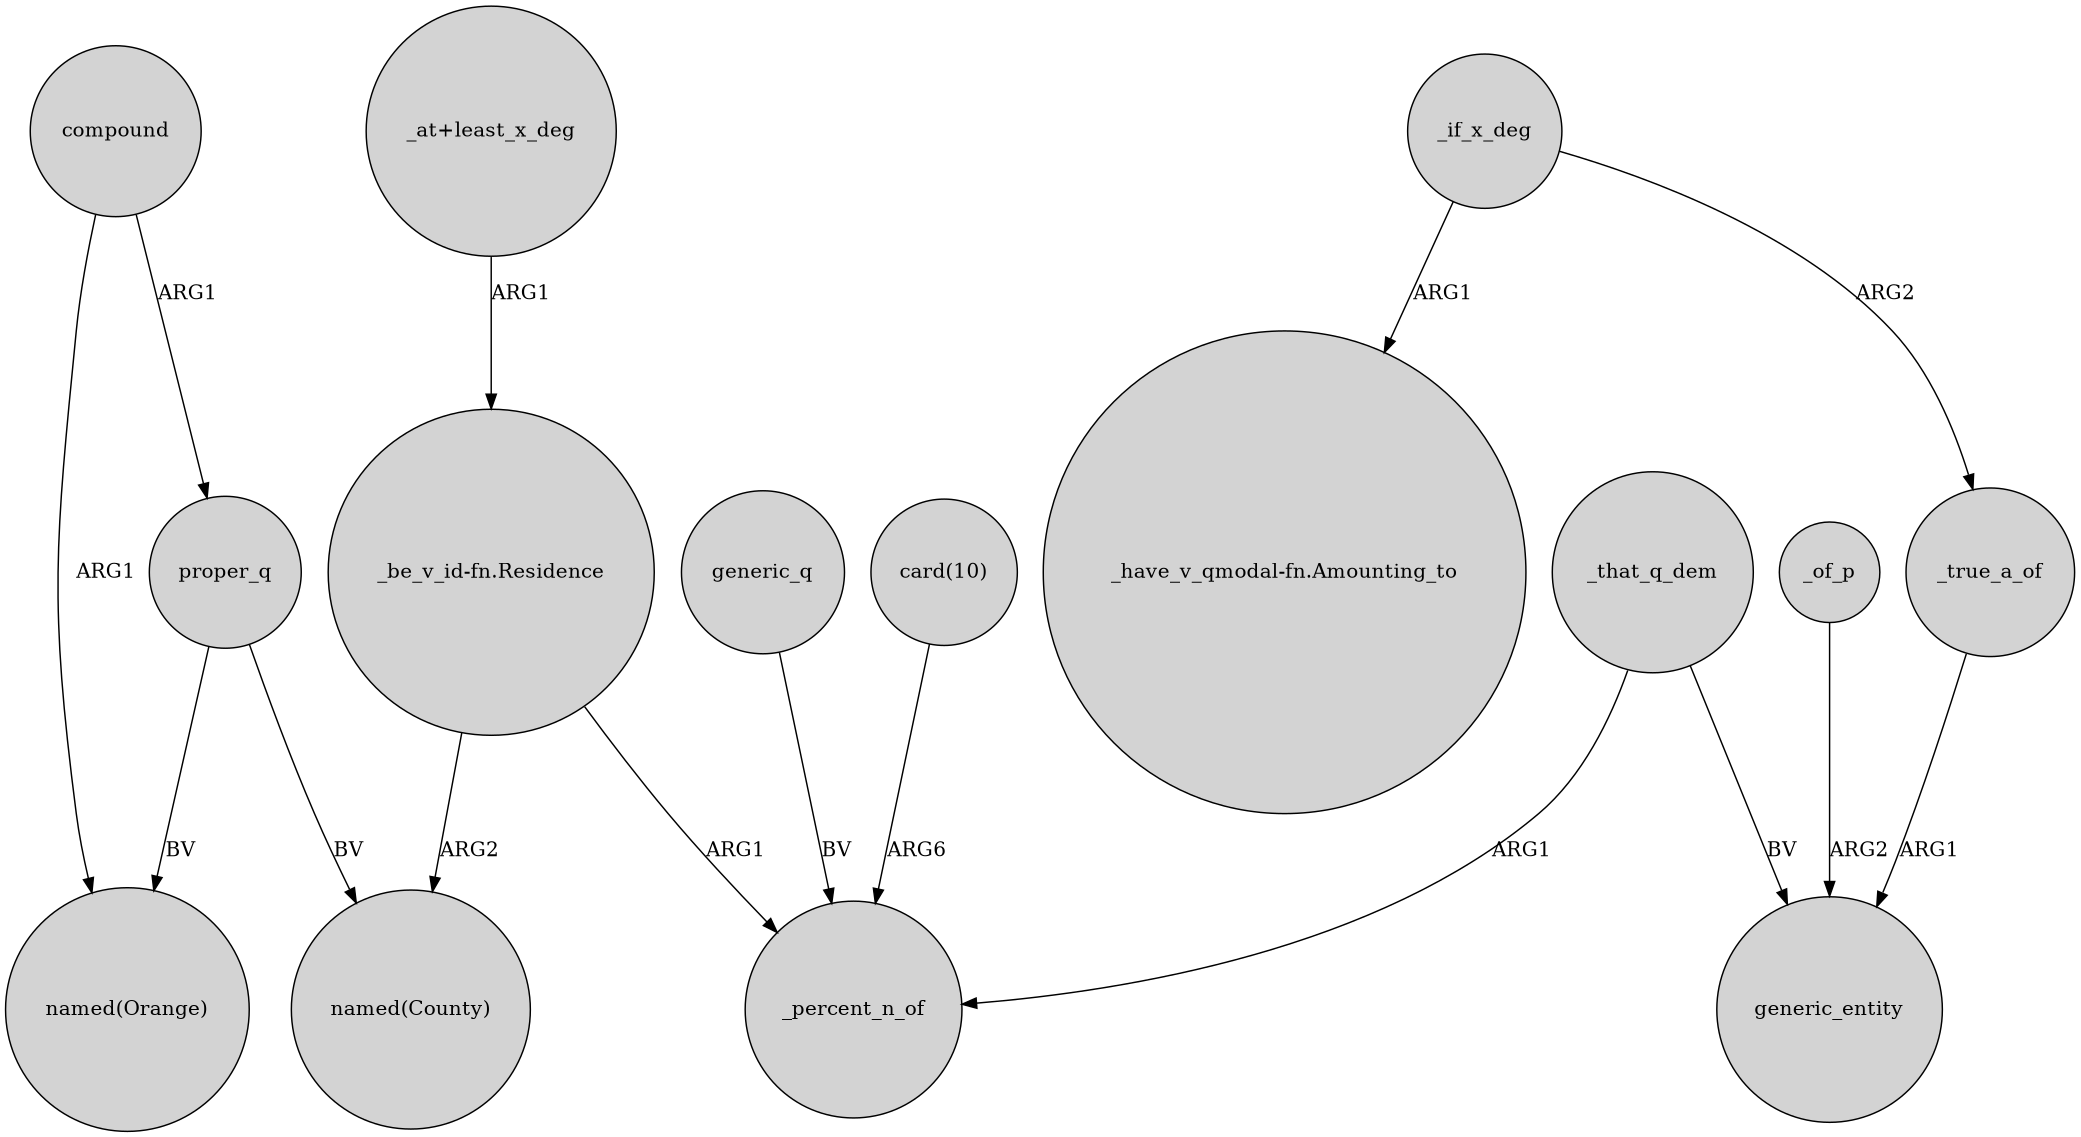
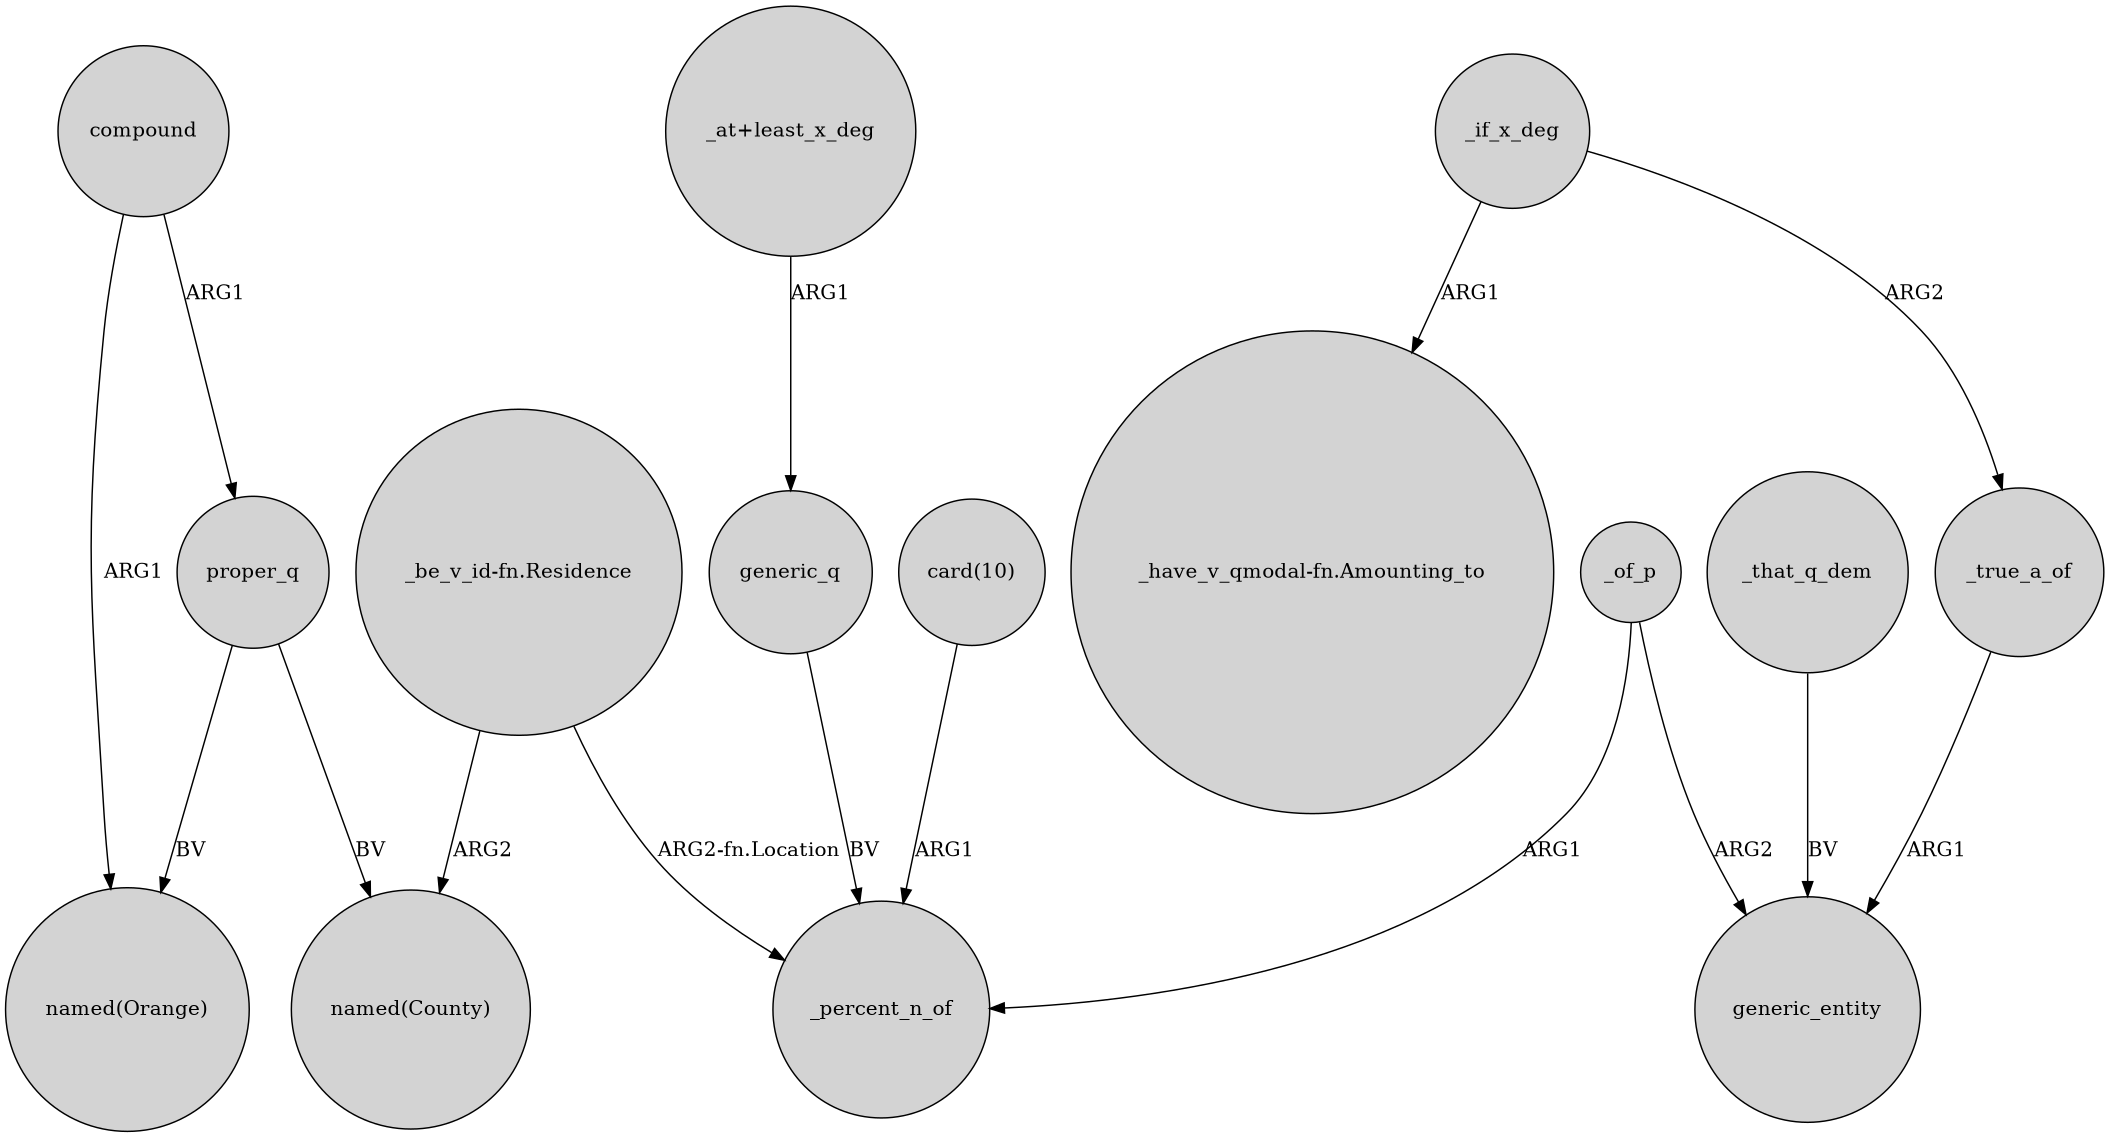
edge "_at+least_x_deg" -> "_be_v_id-fn.Residence": now "_at+least_x_deg" -> "generic_q"
edge "_be_v_id-fn.Residence" -> "_percent_n_of": label "ARG1" -> "ARG2-fn.Location"
edge "card(10)" -> "_percent_n_of": label "ARG6" -> "ARG1"
edge "_that_q_dem" -> "_percent_n_of": now "_of_p" -> "_percent_n_of"
